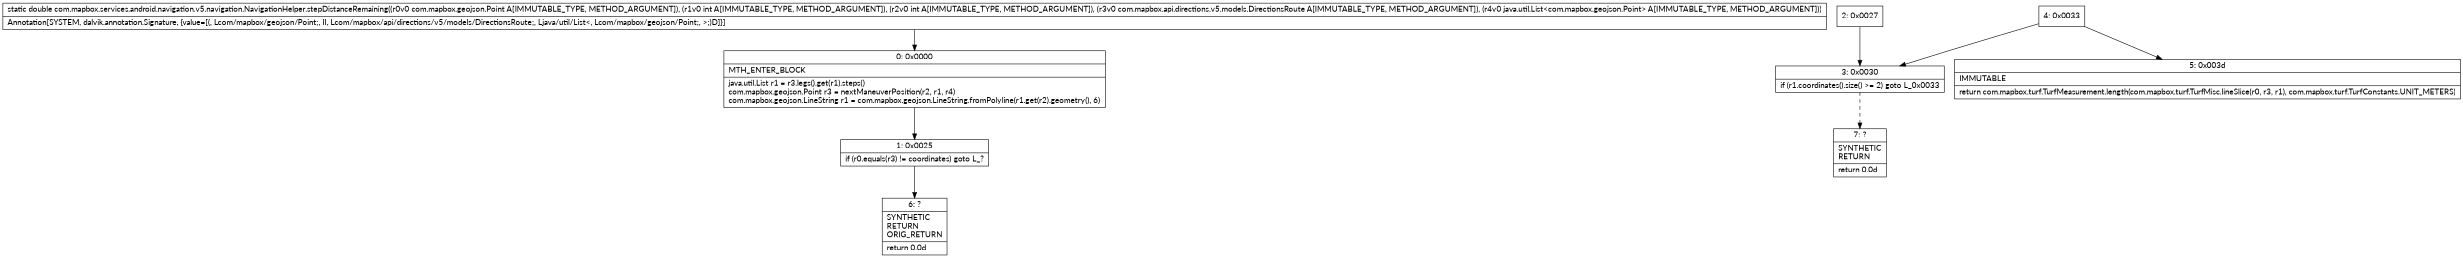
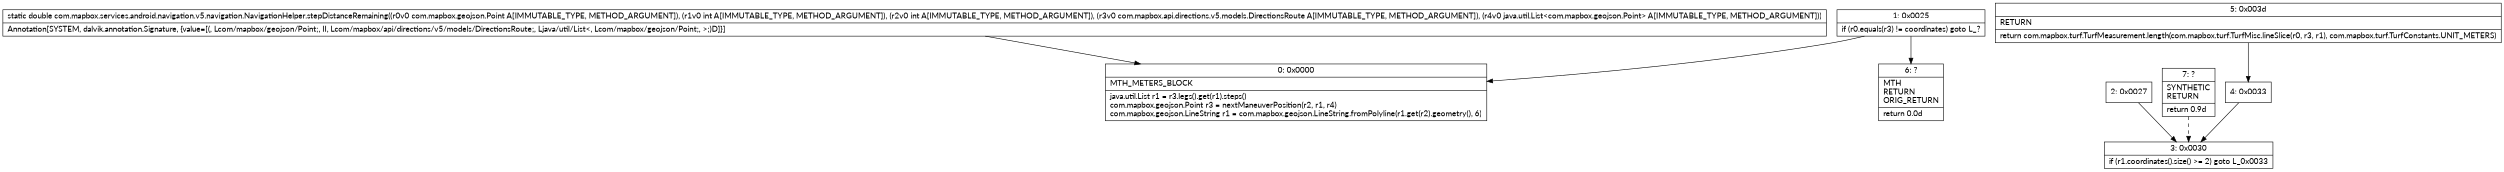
edge "4: 0x0033" -> "5: 0x003d": reversed
node "0: 0x0000": text "MTH_ENTER_BLOCK" -> "MTH_METERS_BLOCK"
node "5: 0x003d": text "IMMUTABLE" -> "RETURN"
edge "3: 0x0030" -> "7: ?": reversed
edge "0: 0x0000" -> "1: 0x0025": reversed
node "7: ?": text "return 0.0d" -> "return 0.9d"
node "6: ?": text "SYNTHETIC" -> "MTH"
